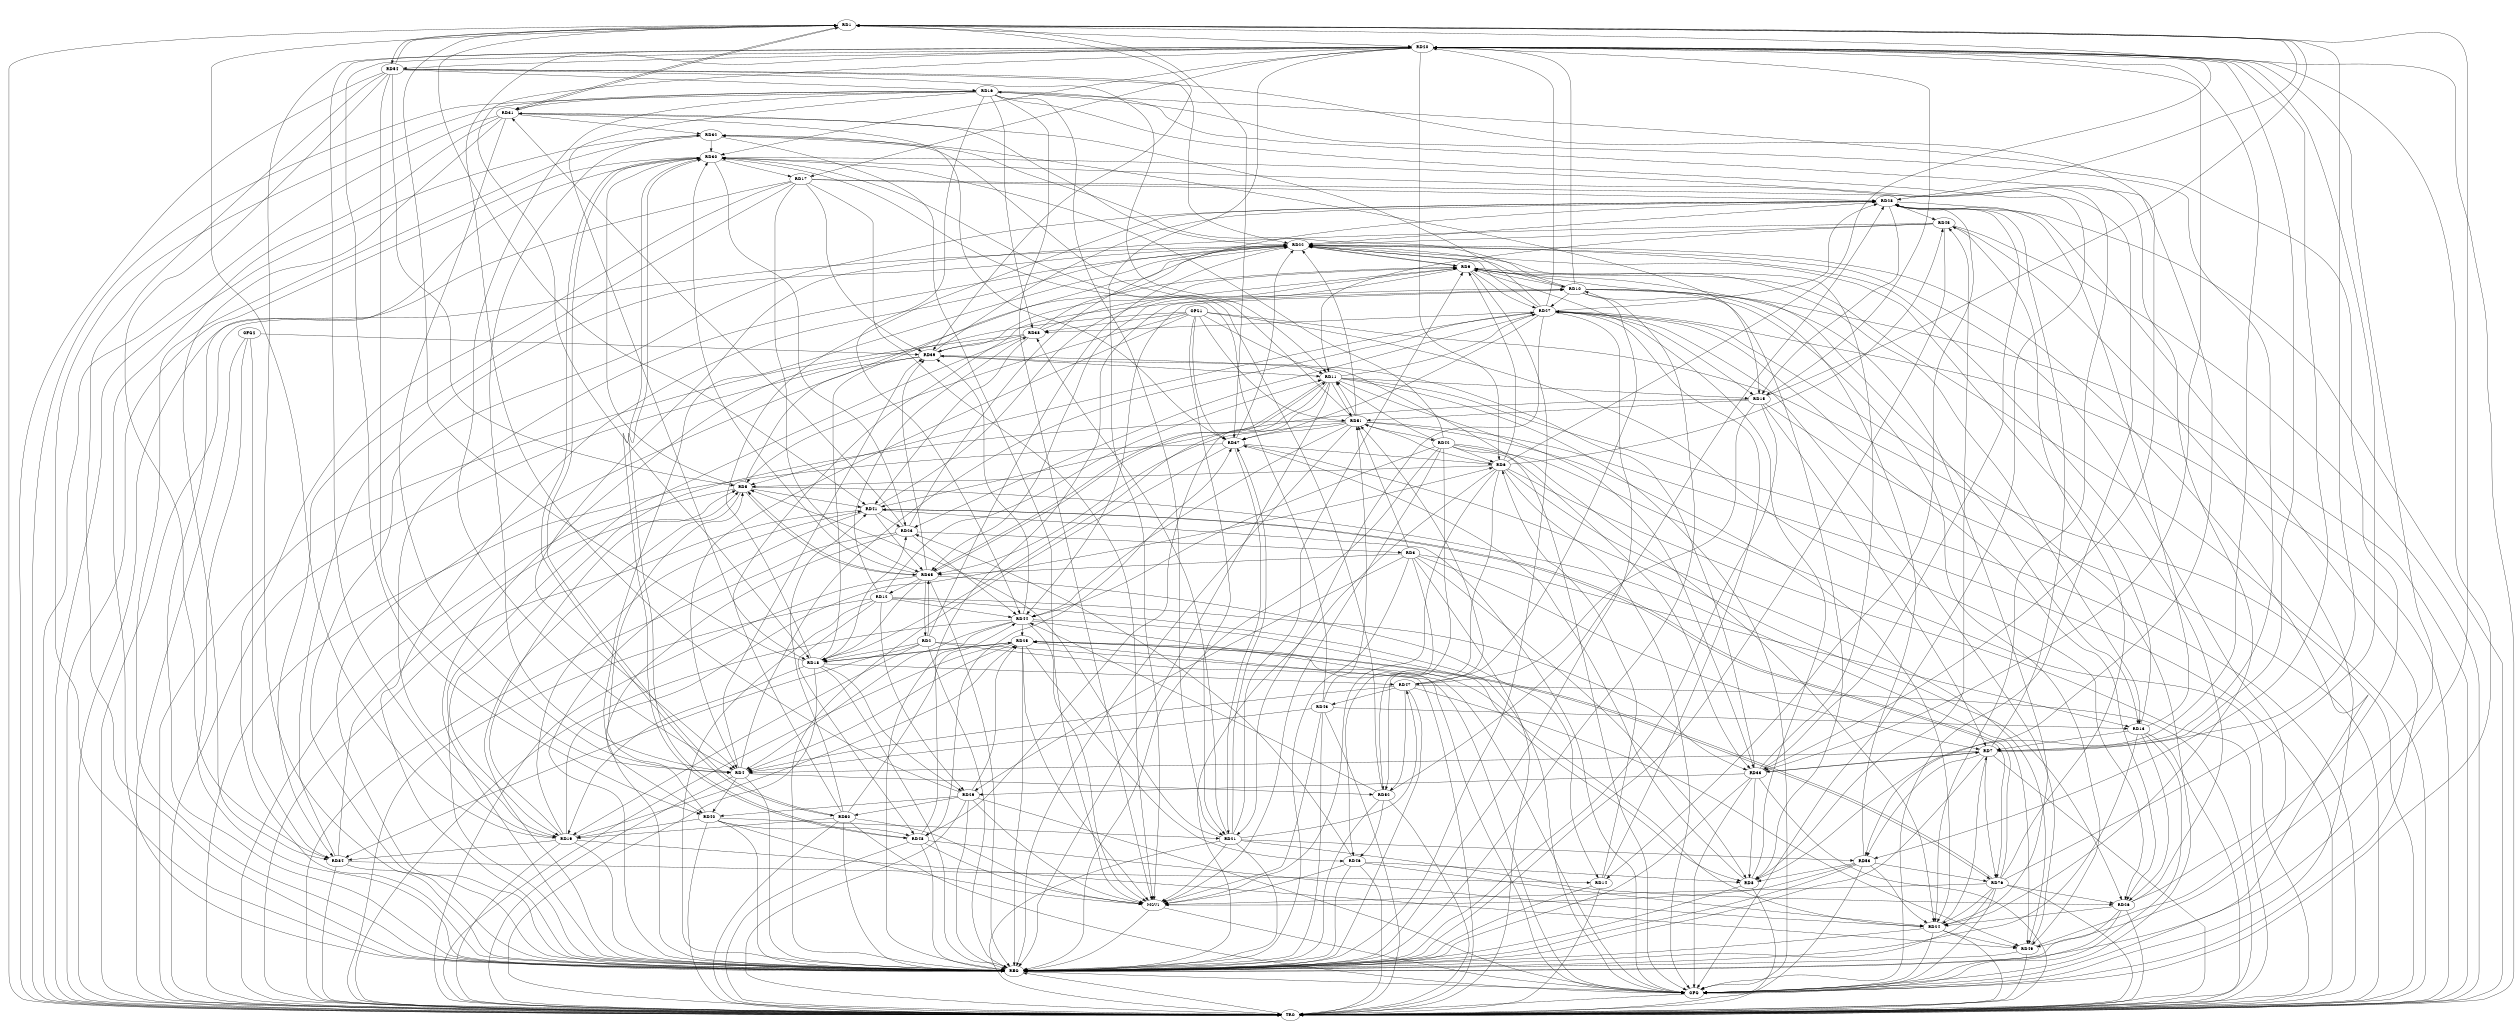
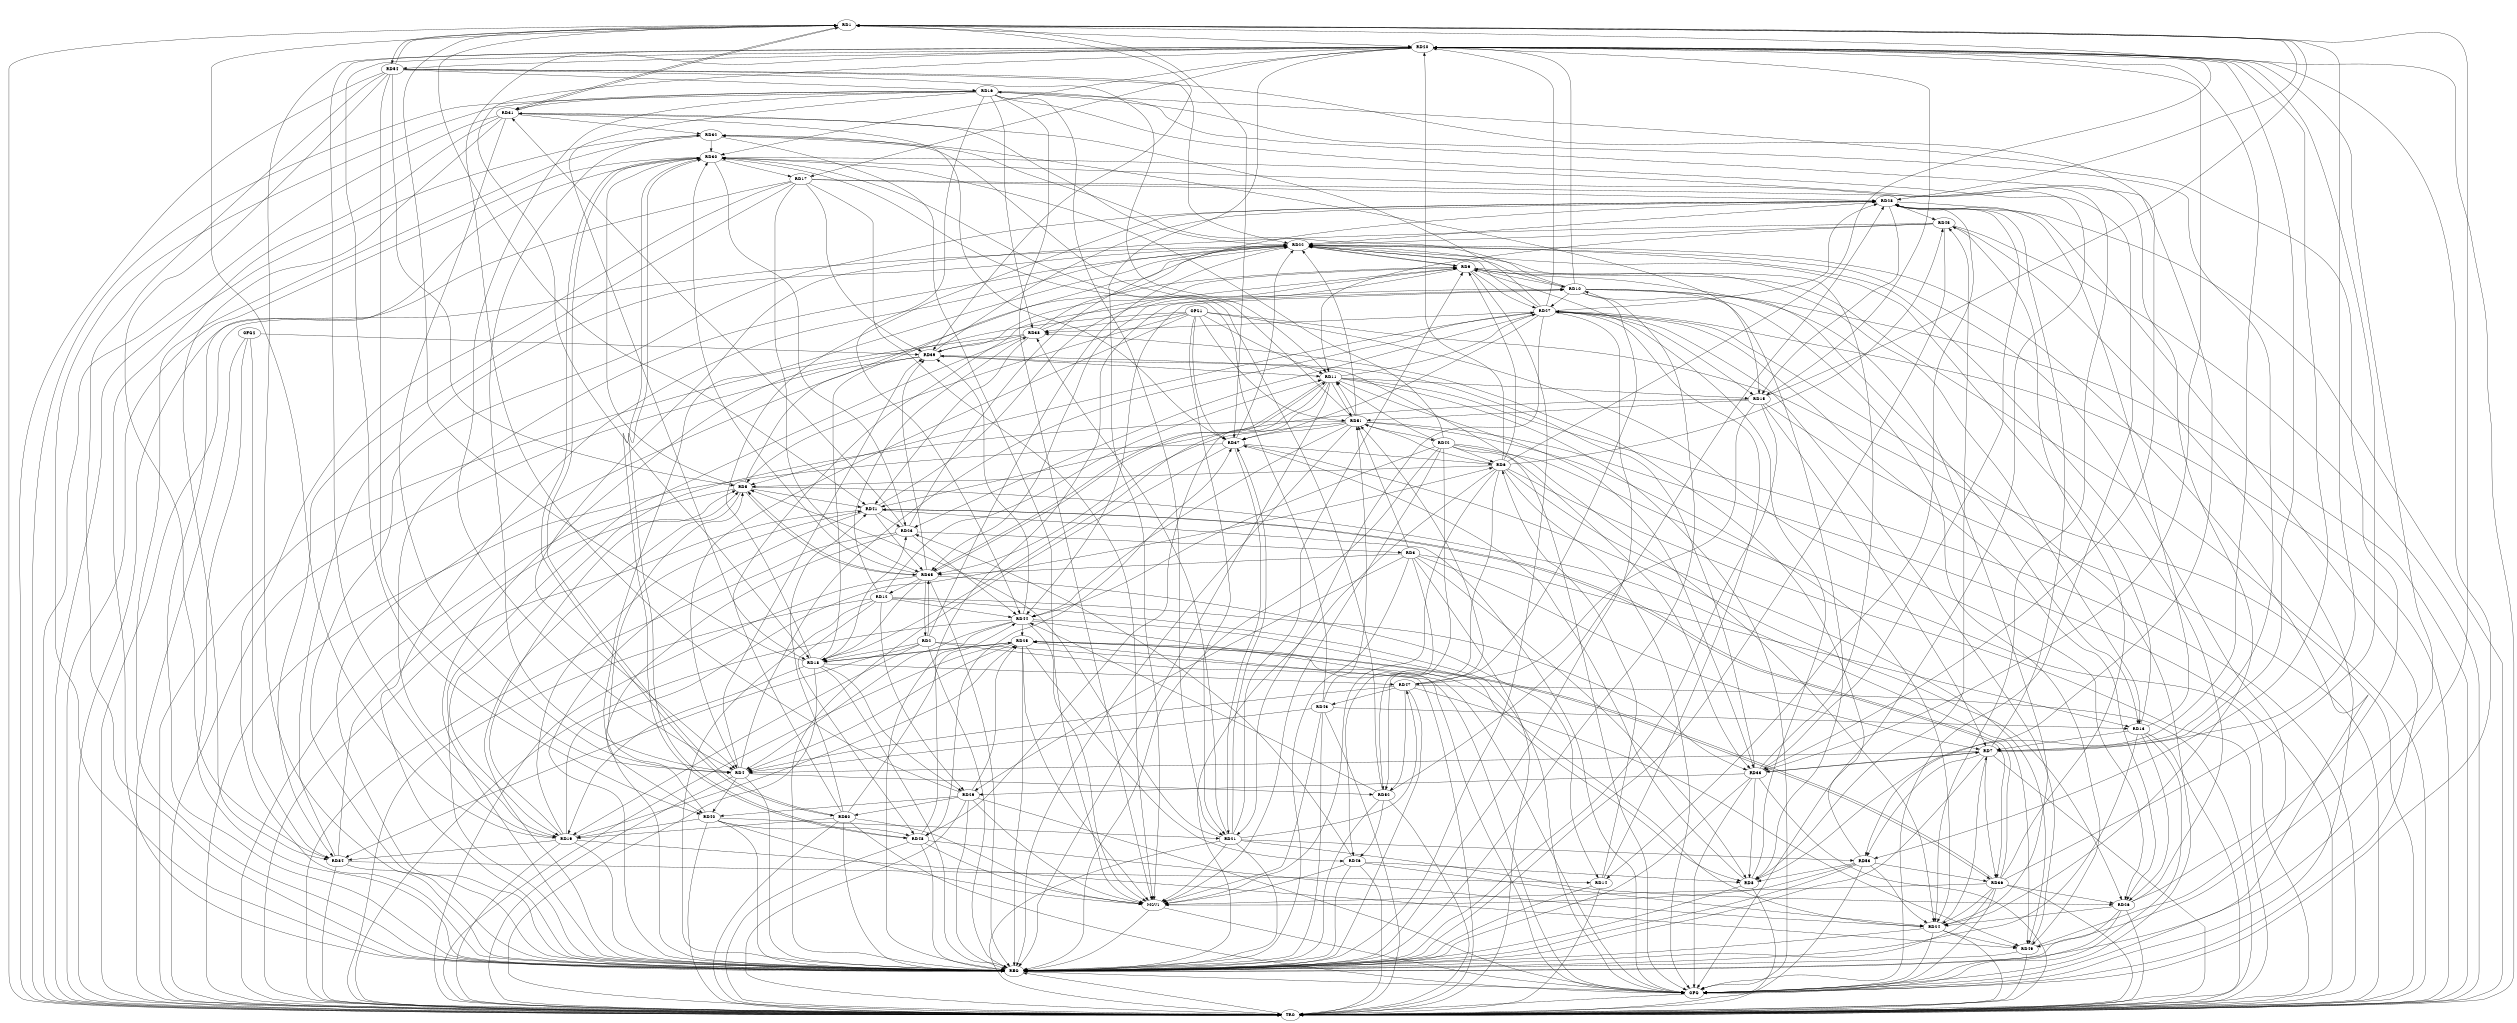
edge "RD20" -> "RD6": reversed
edge "RD53" -> "RD9": now "RD53" -> "RD38"
node "RD76": label "RD76" -> "RD36"
